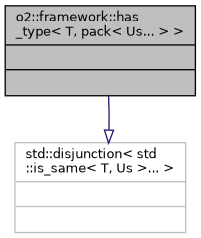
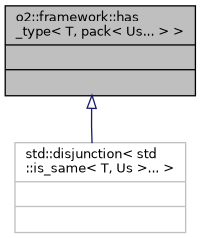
edge "o2::framework::has" -> "std::disjunction< std": reversed
